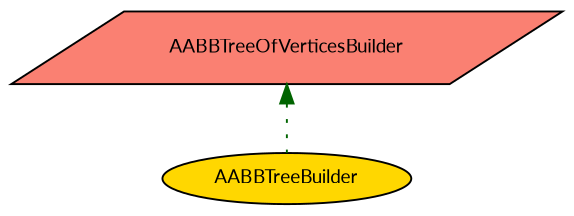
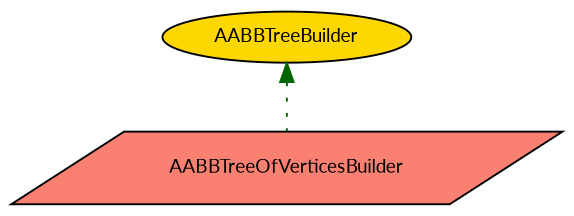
edge "AABBTreeBuilder" -> "AABBTreeOfVerticesBuilder": reversed
